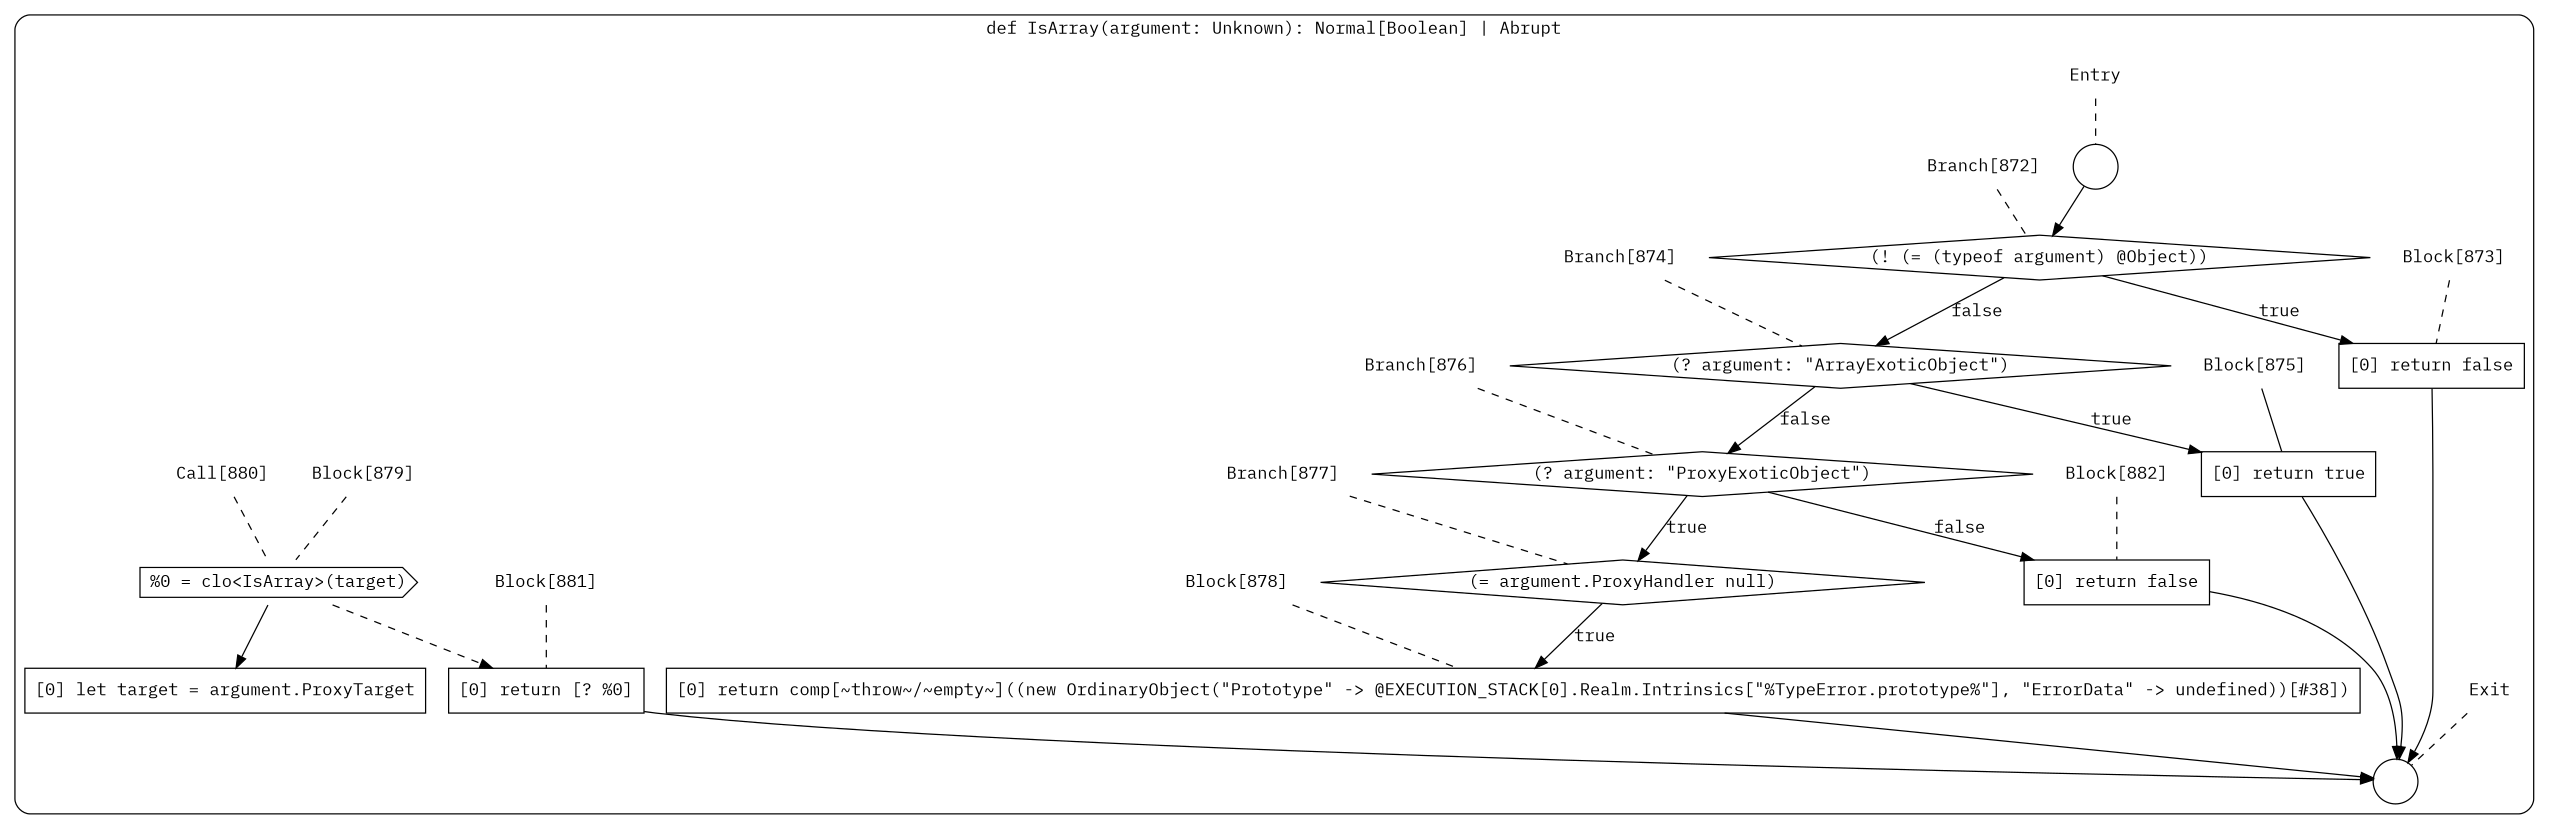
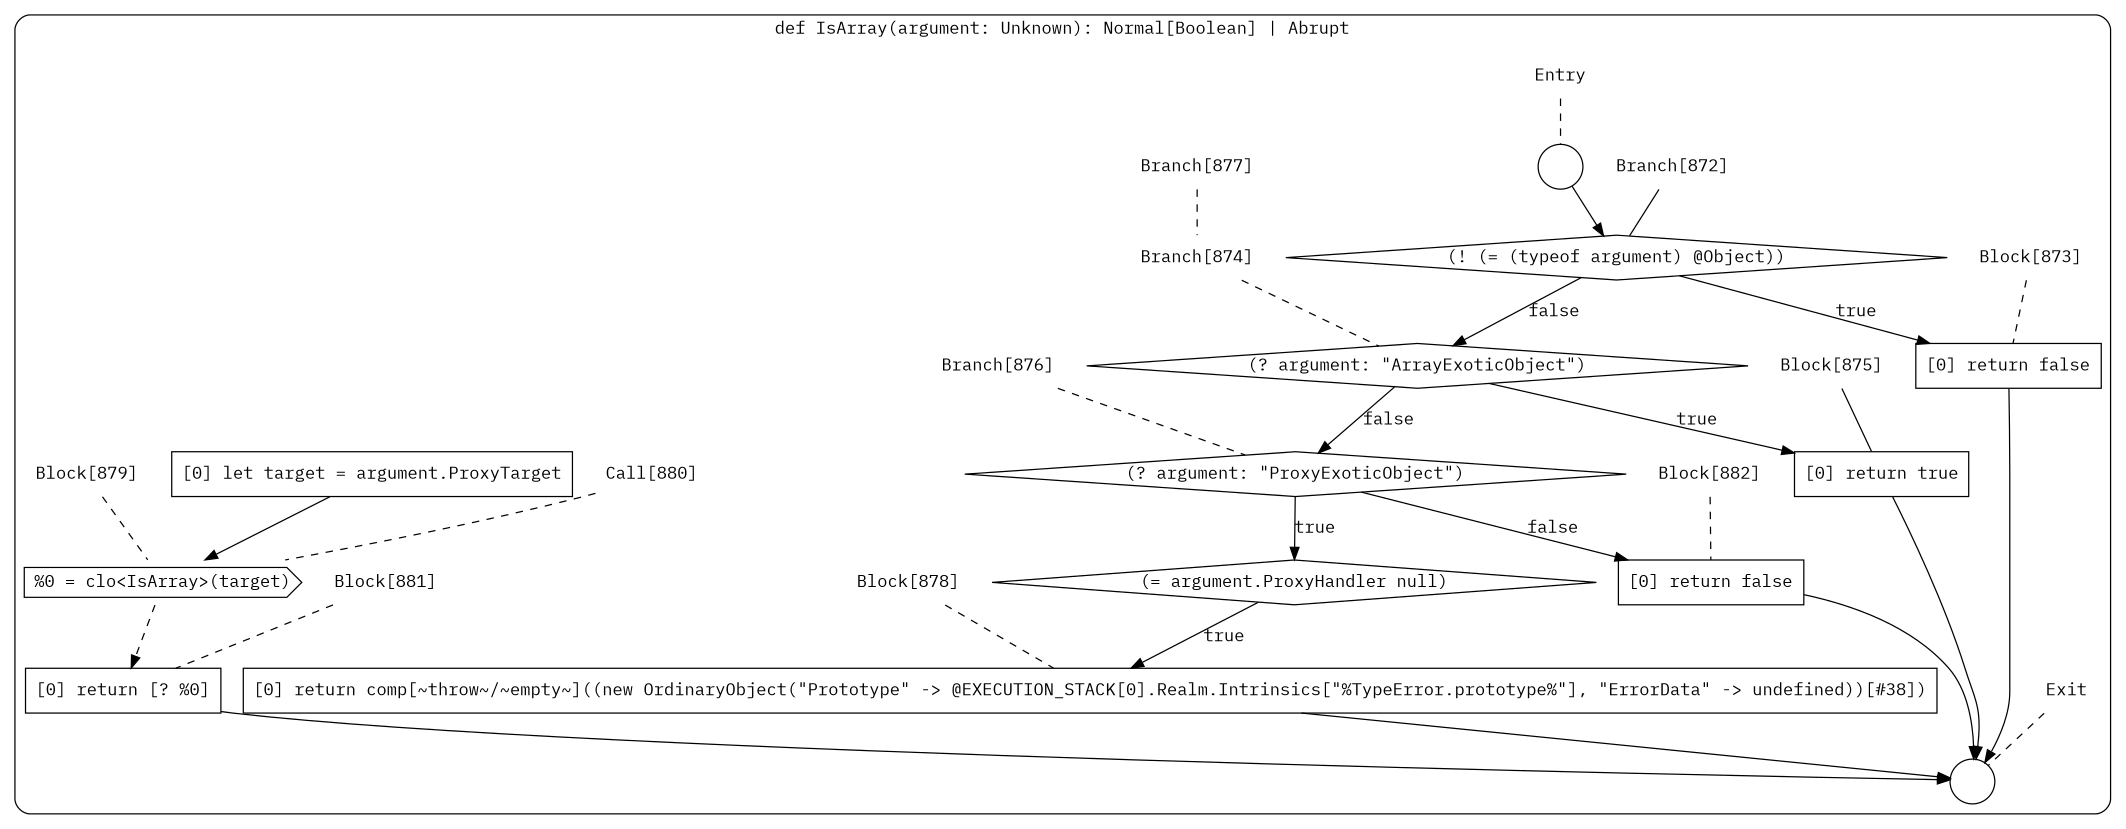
edge "Branch[872]" -- "(! (= (typeof argument) @Object))": style dashed -> solid
edge "Branch[877]" -- "(= argument.ProxyHandler null)": now "Branch[877]" -- "Branch[874]"
edge "%0 = clo<IsArray>(target)" -> "[0] let target = argument.ProxyTarget": reversed
